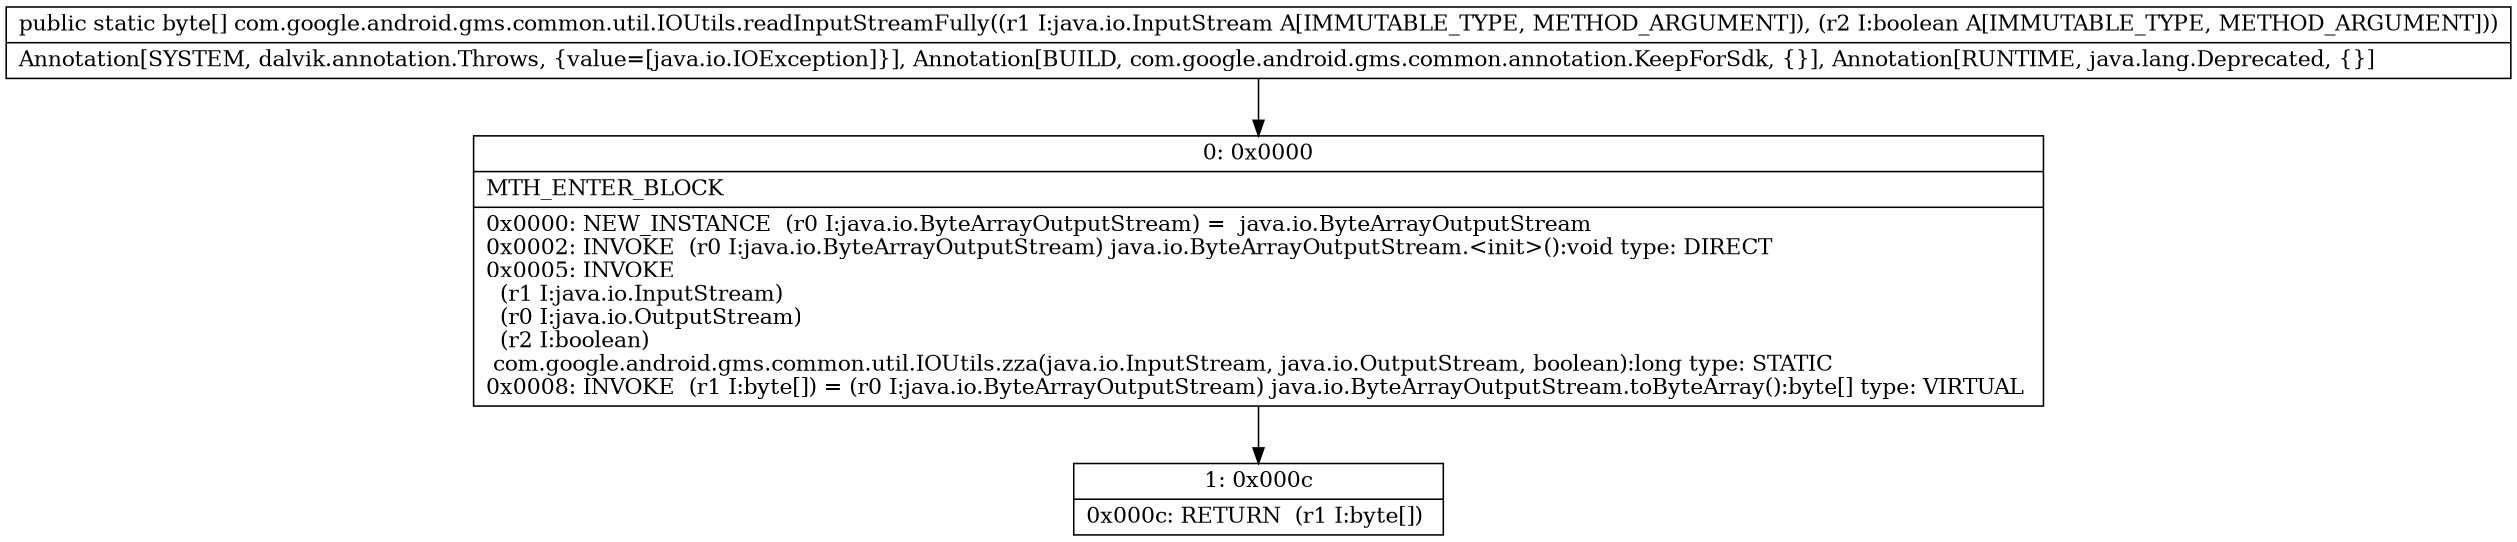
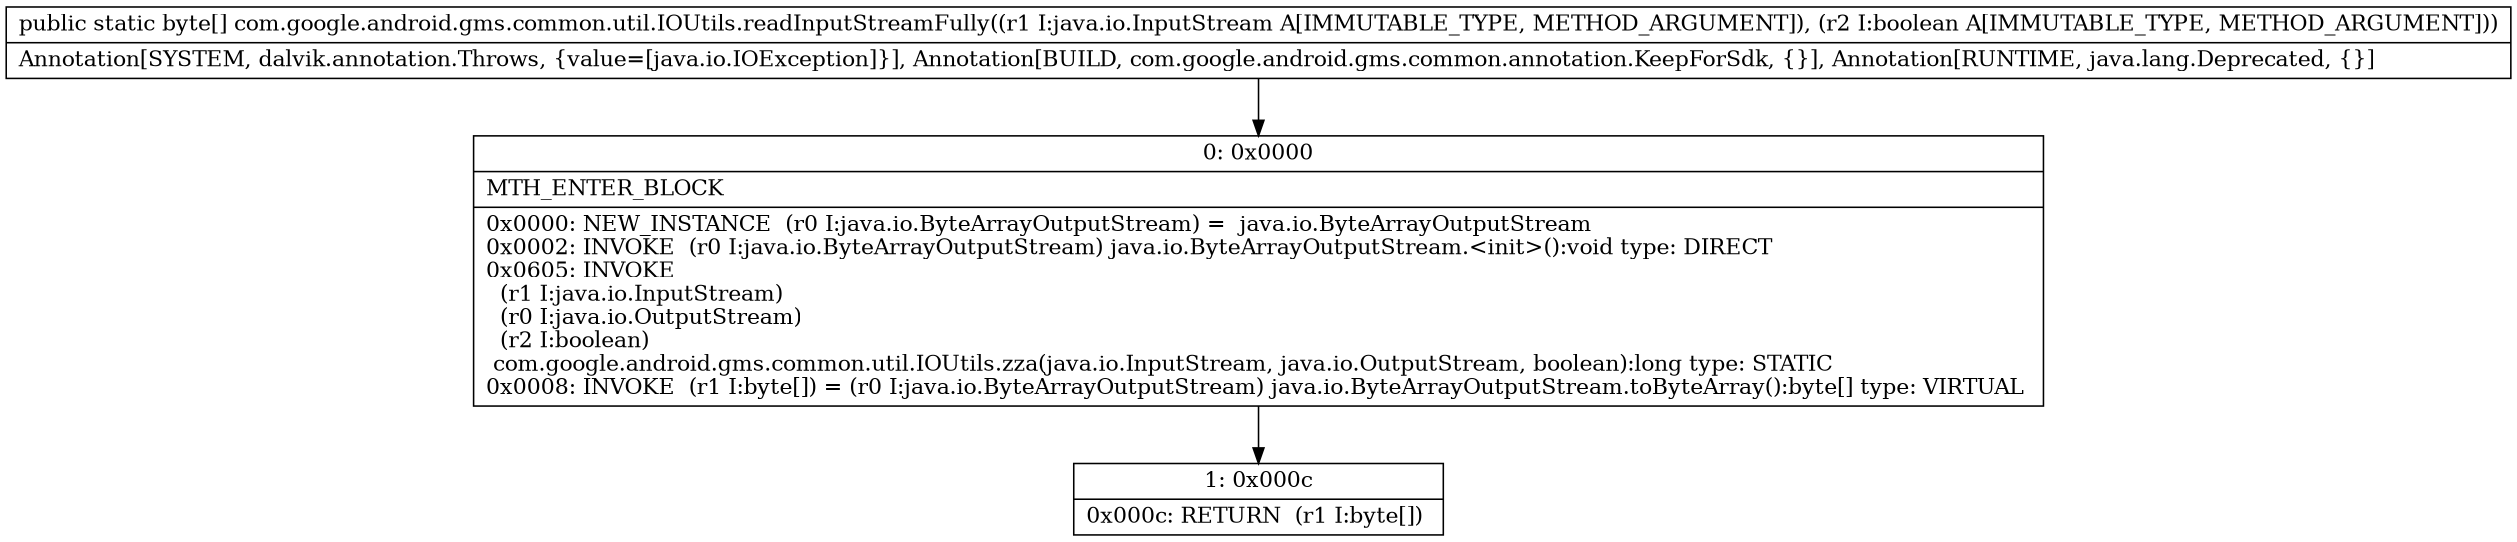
node "0: 0x0000": text "0x0005: INVOKE" -> "0x0605: INVOKE"
